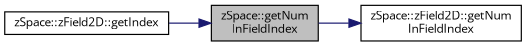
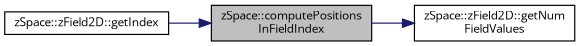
node "zSpace::getNum InFieldIndex": label "zSpace::getNum InFieldIndex" -> "zSpace::computePositions InFieldIndex"
node "zSpace::zField2D::getNum InFieldIndex": label "zSpace::zField2D::getNum InFieldIndex" -> "zSpace::zField2D::getNum FieldValues"
